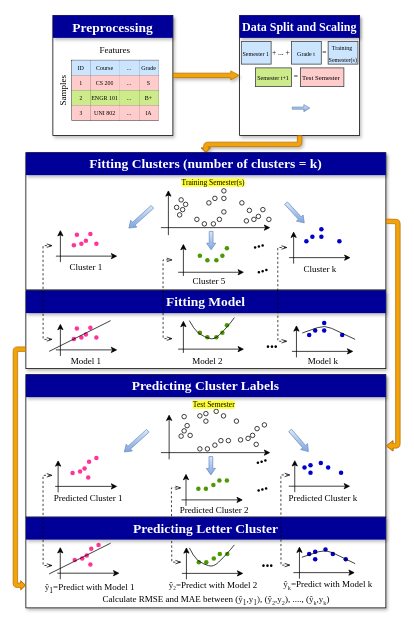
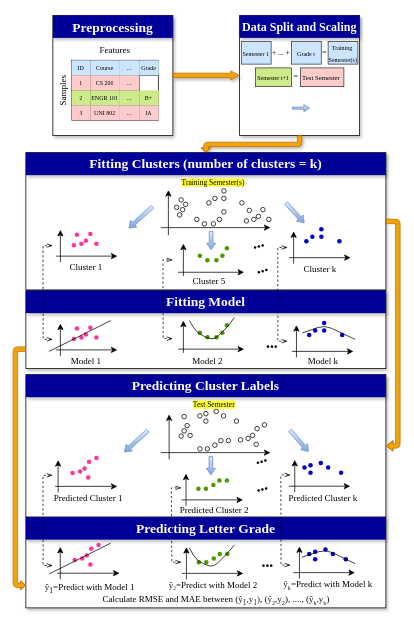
node "S": removed
node "Predicting Letter Cluster": label "Predicting Letter Cluster" -> "Predicting Letter Grade"
